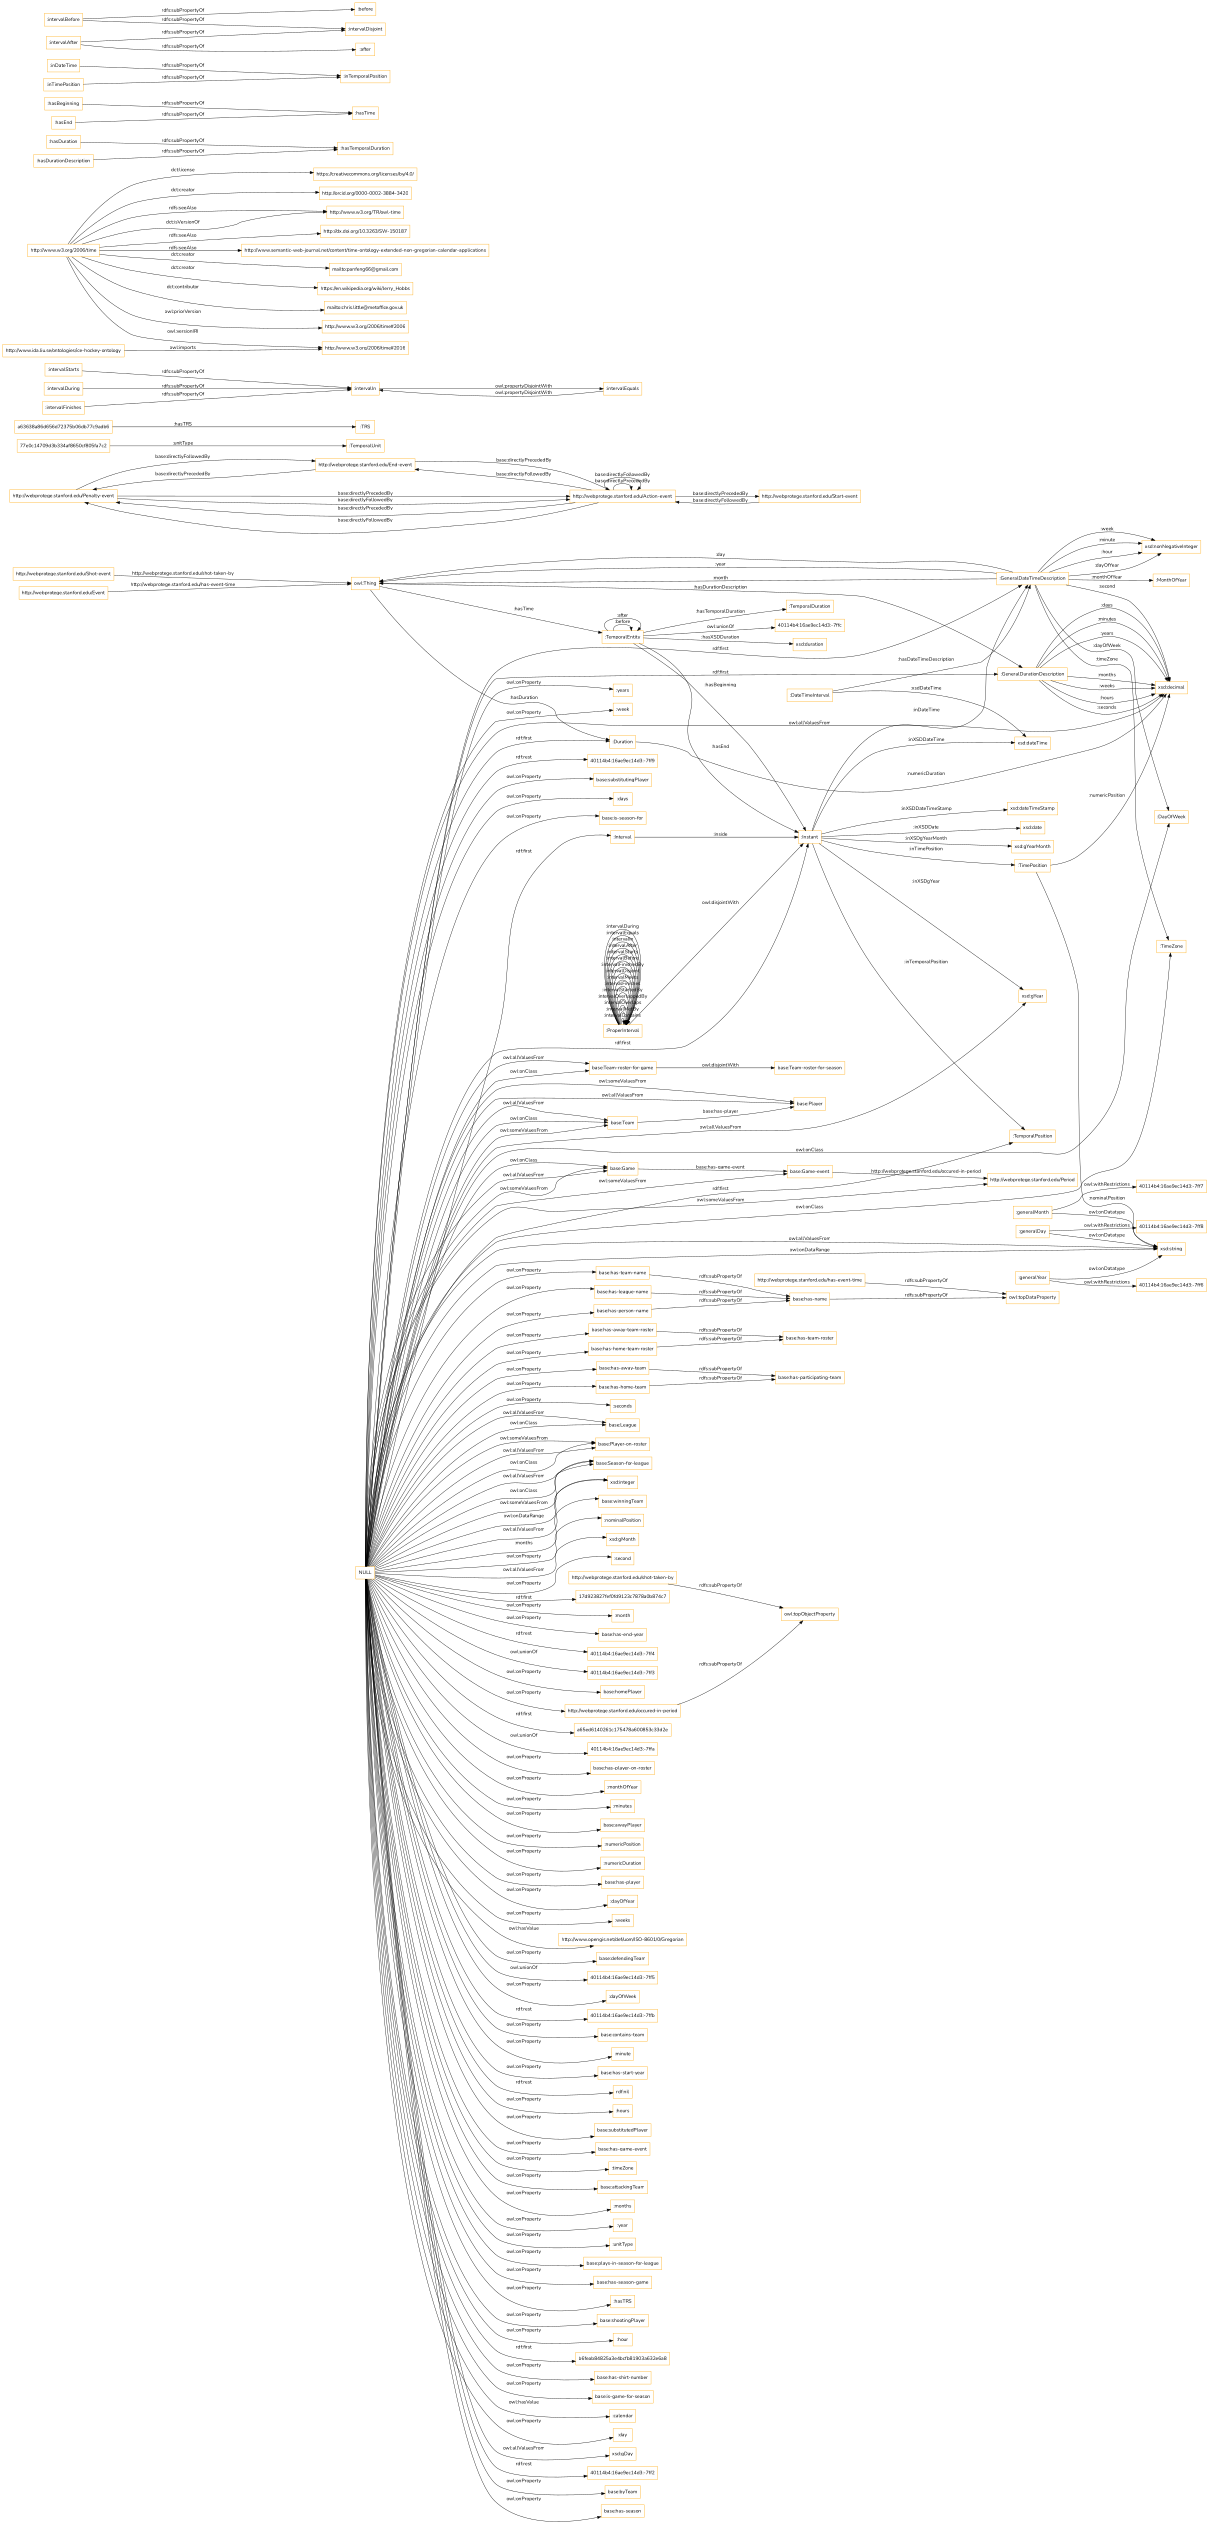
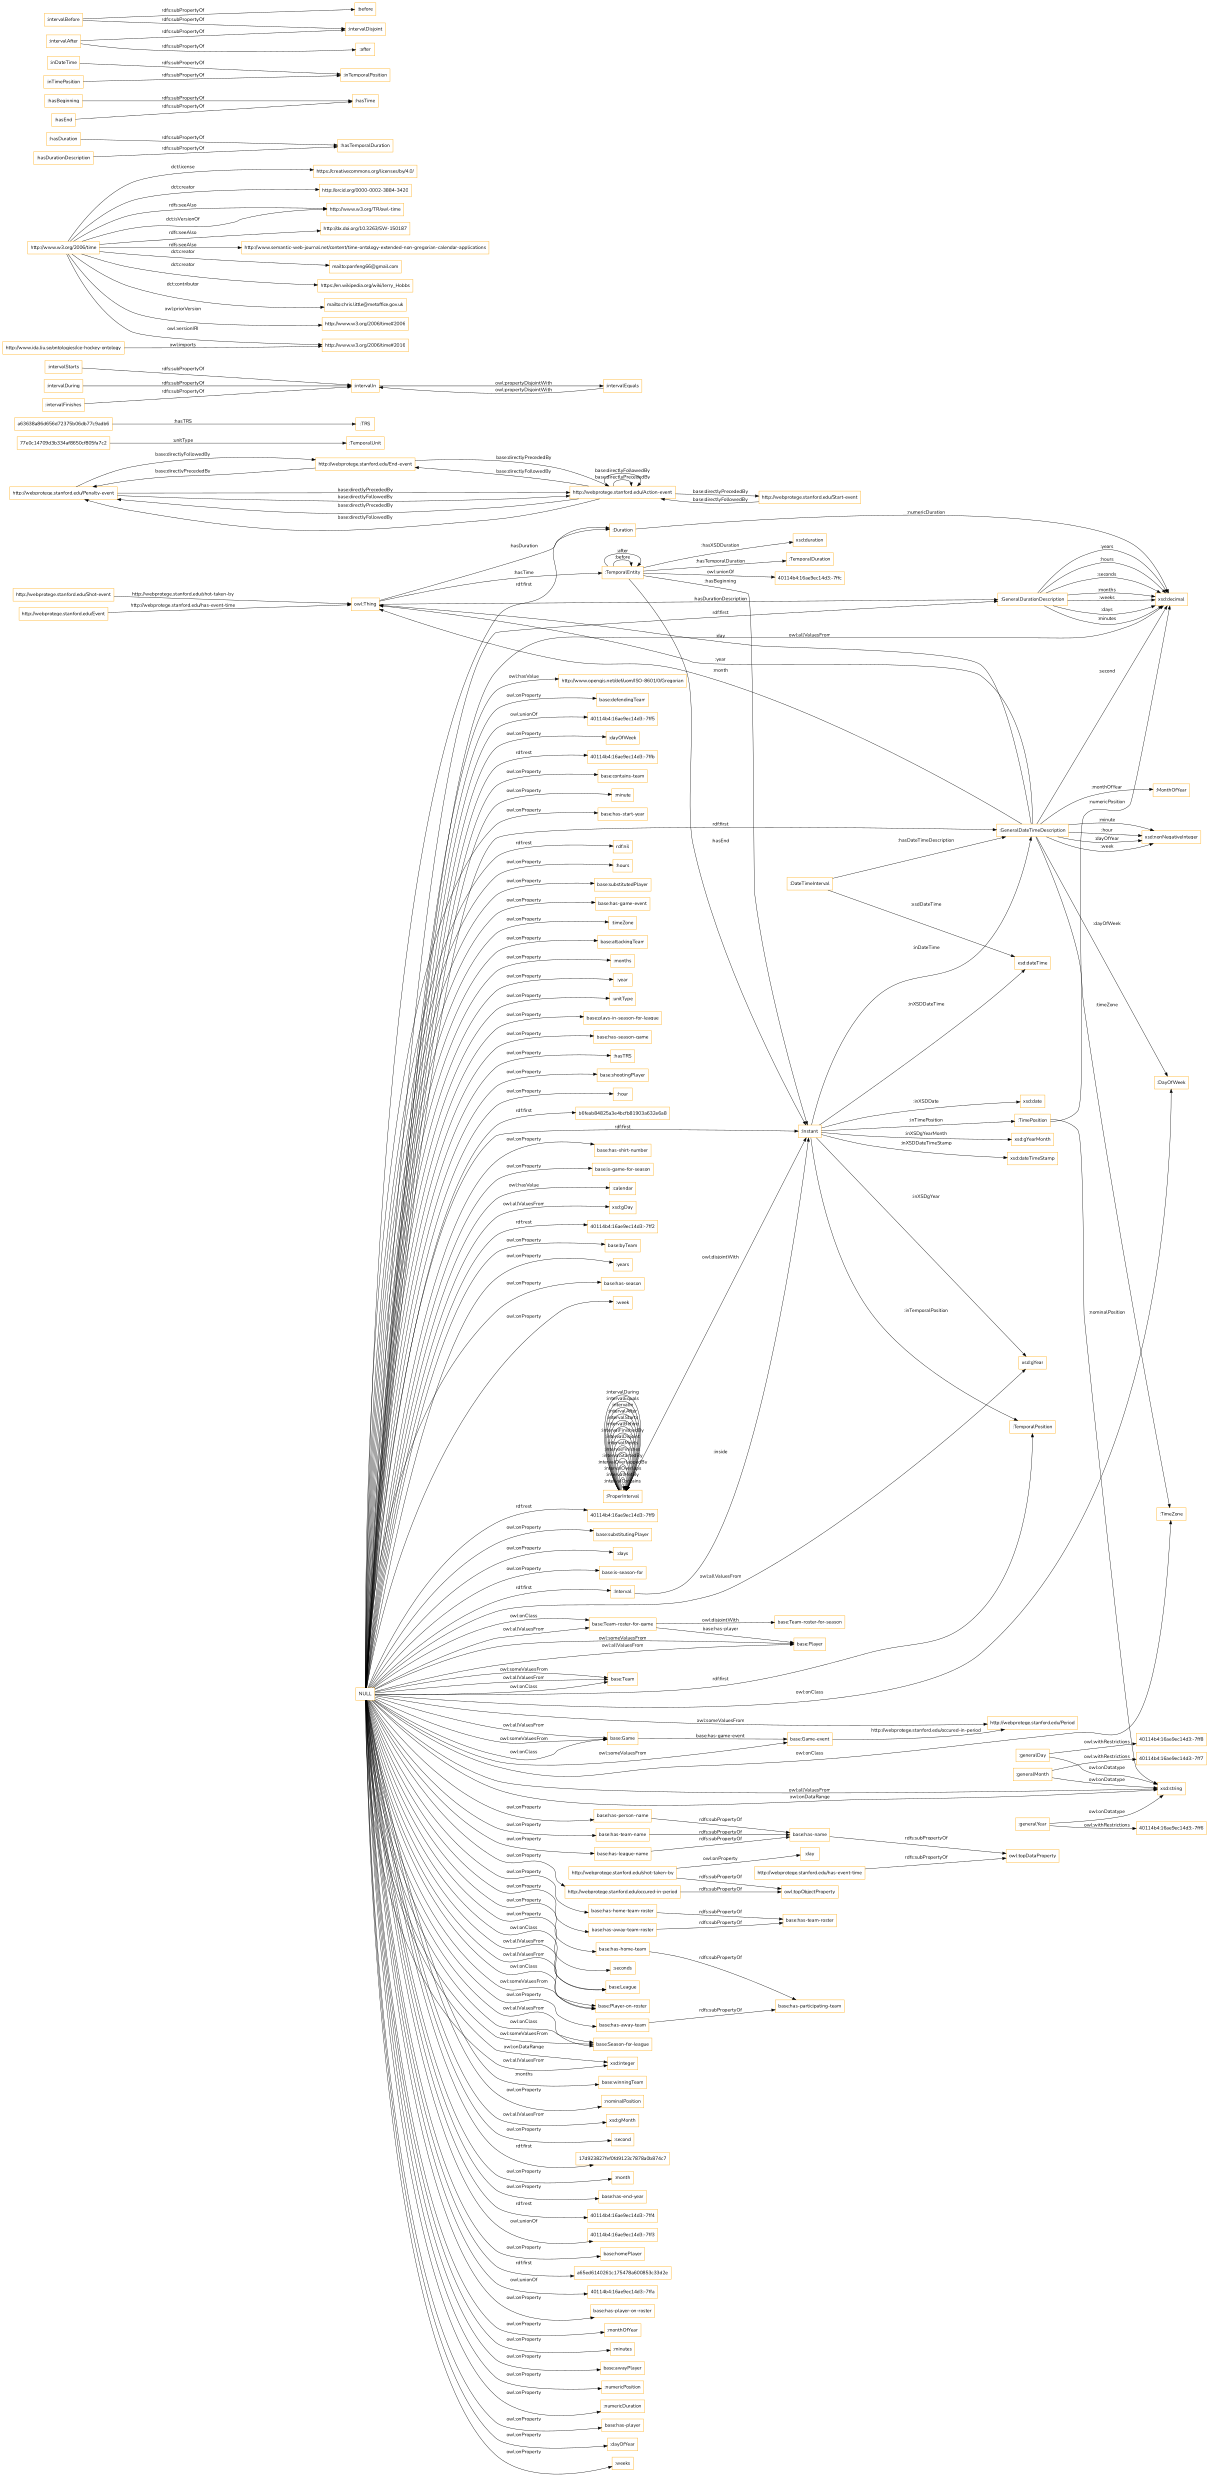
edge "base:Team" -> "base:Player": now "base:Team-roster-for-game" -> "base:Player"
edge "NULL" -> ":day": now "http://webprotege.stanford.edu/shot-taken-by" -> ":day"
